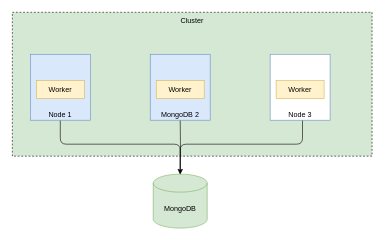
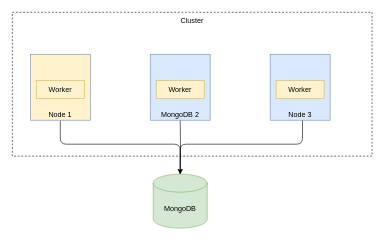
node "Cluster": fillcolor #d5e8d4 -> #ffffff
node "Node 1": fillcolor #dae8fc -> #fff2cc
node "Node 3": fillcolor #ffffff -> #dae8fc
